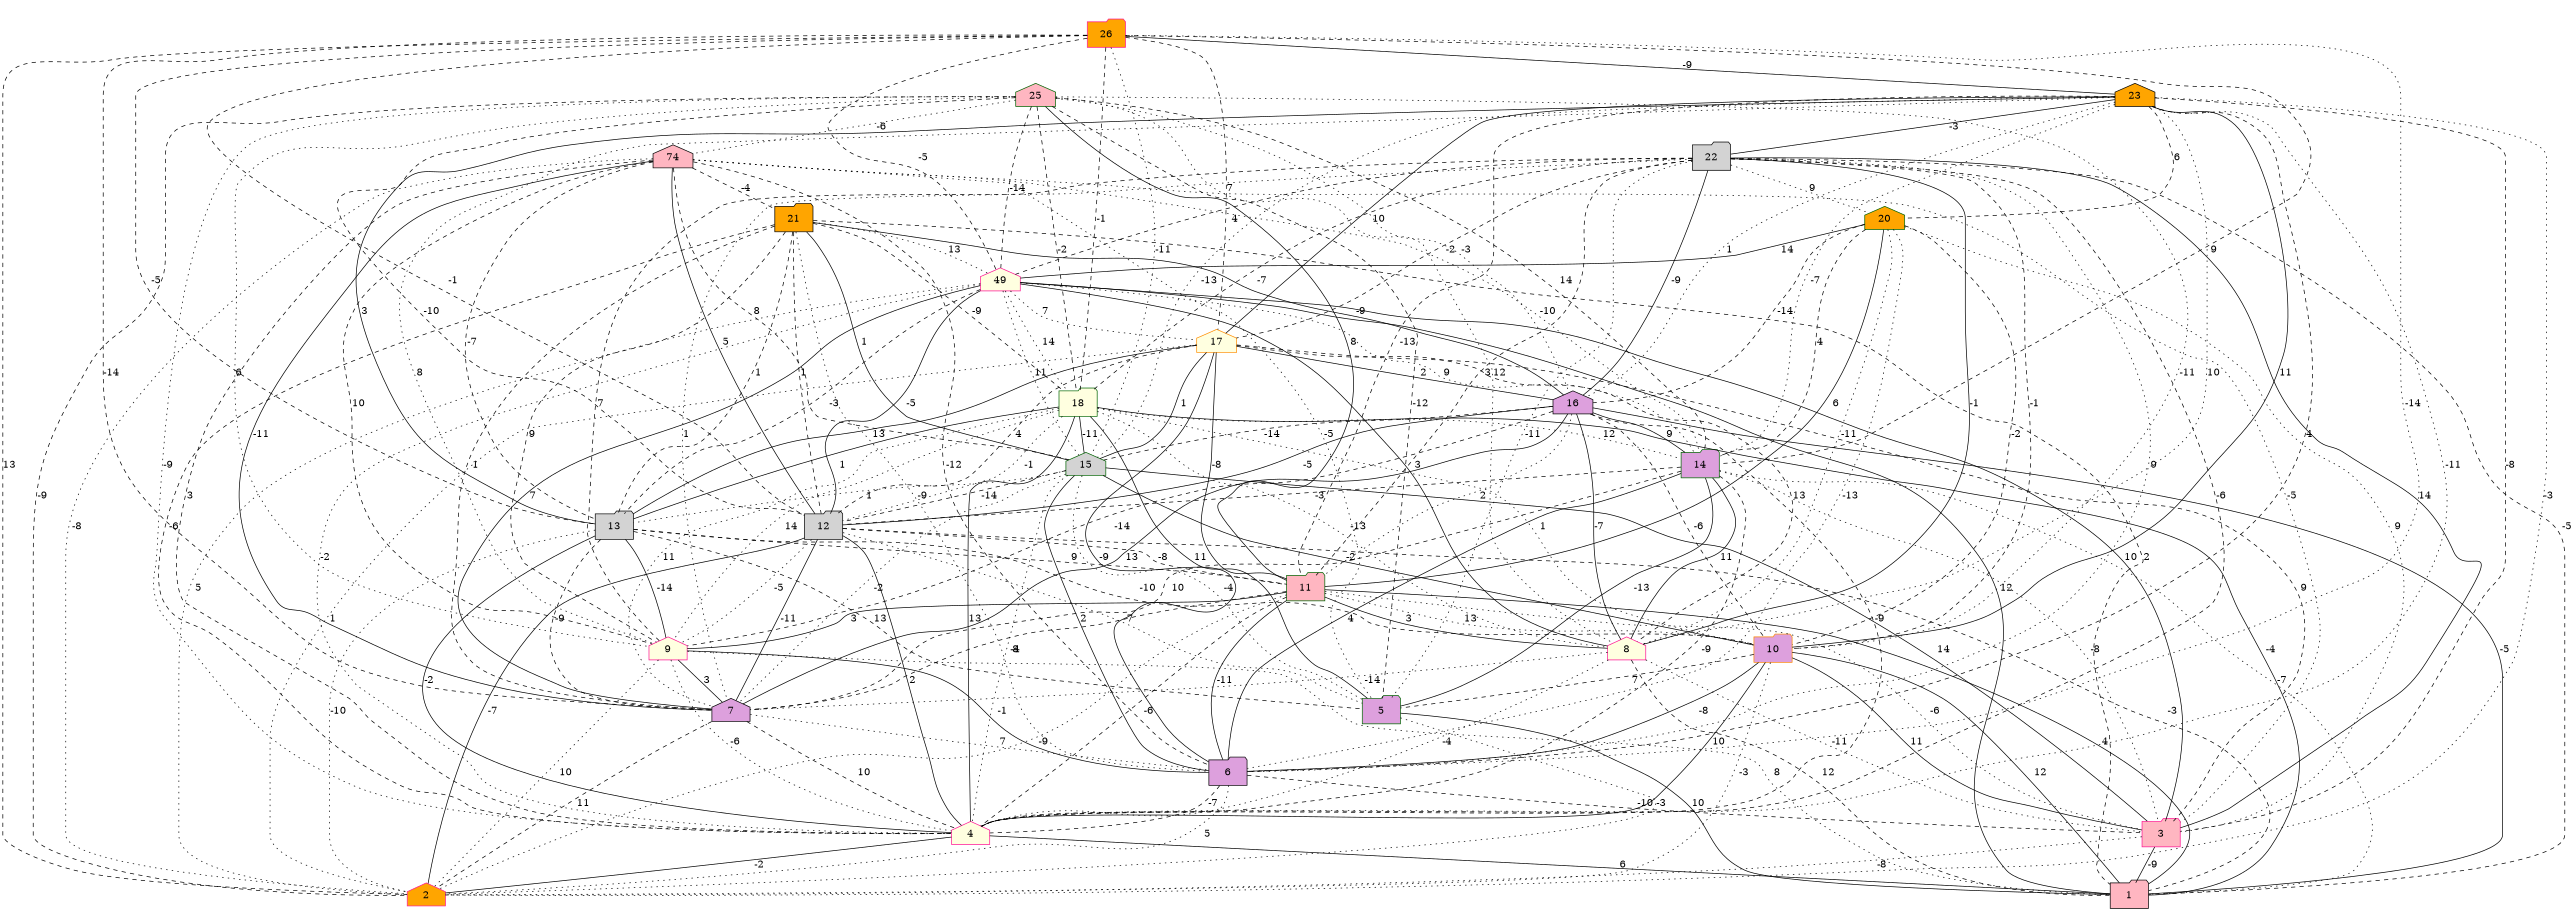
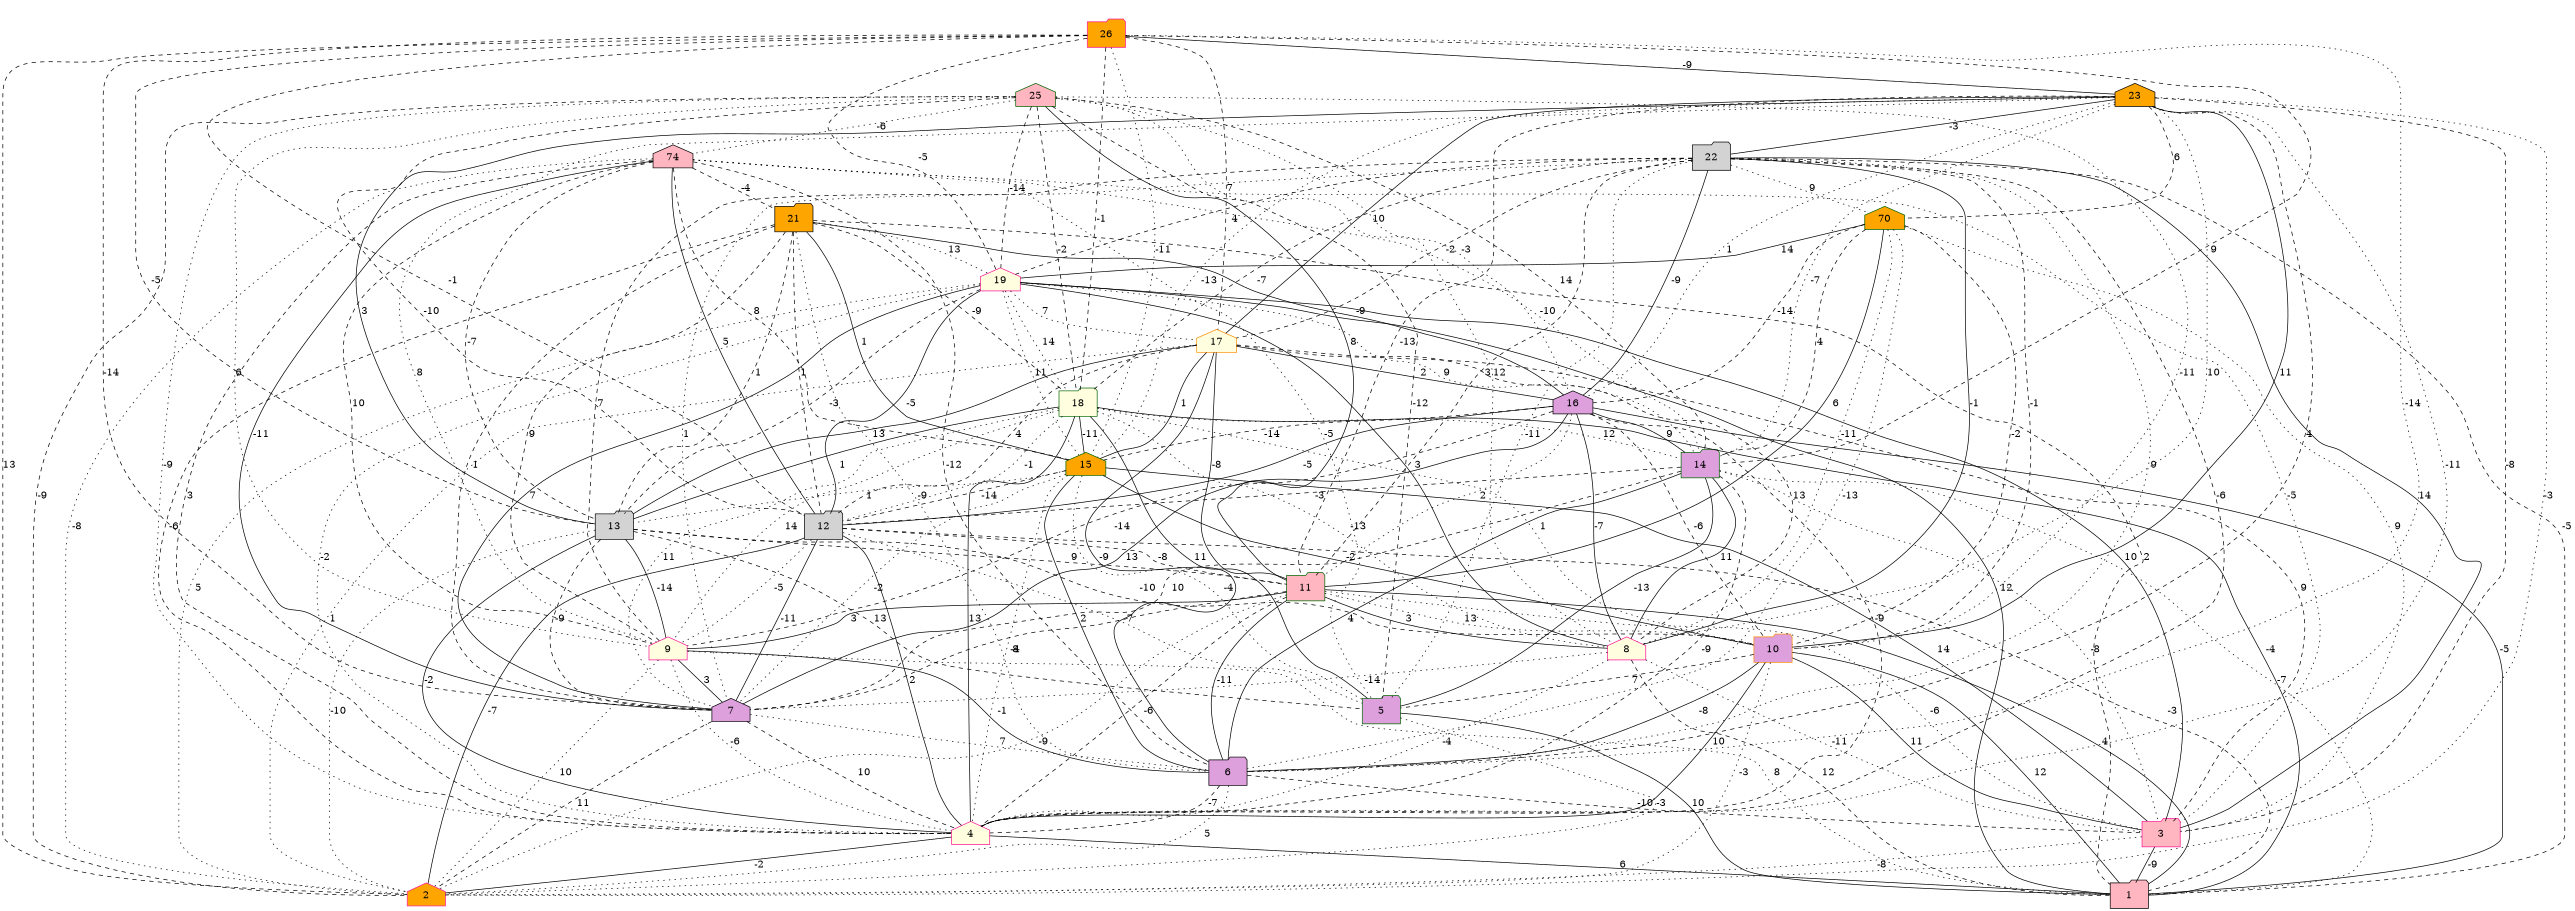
node "20": label "20" -> "70"
node "49": label "49" -> "19"
node "15": fillcolor lightgrey -> orange
